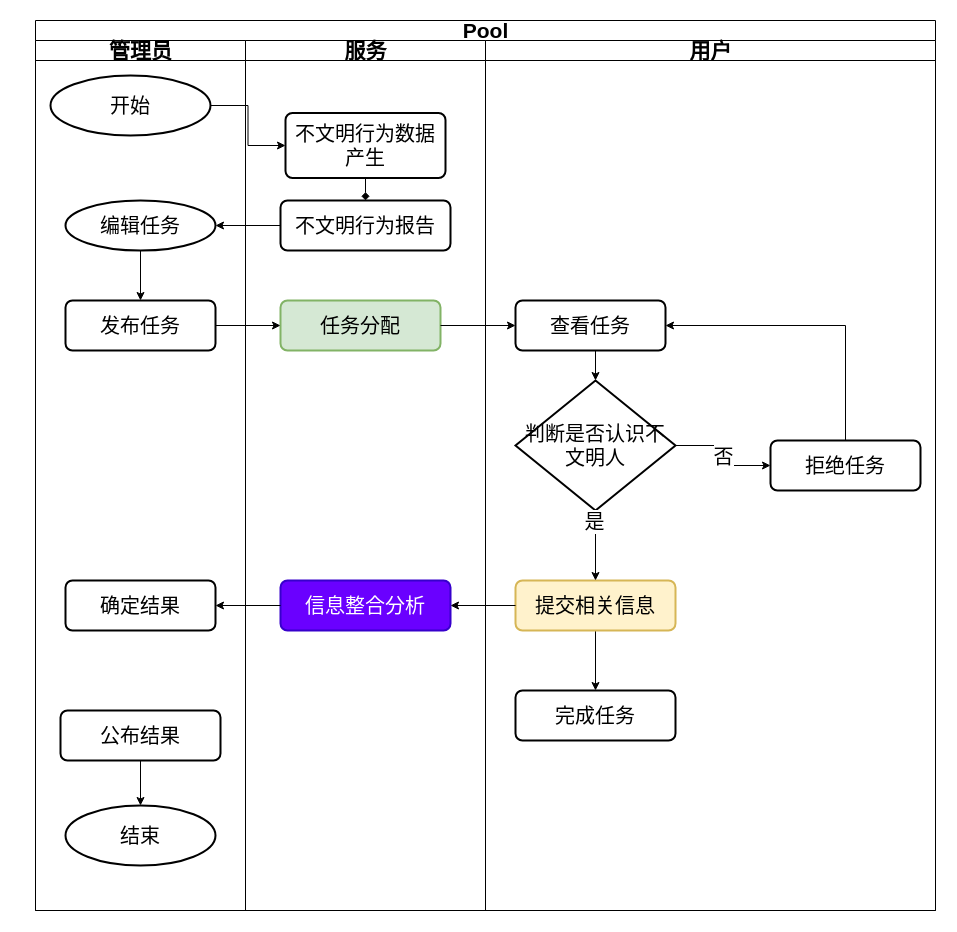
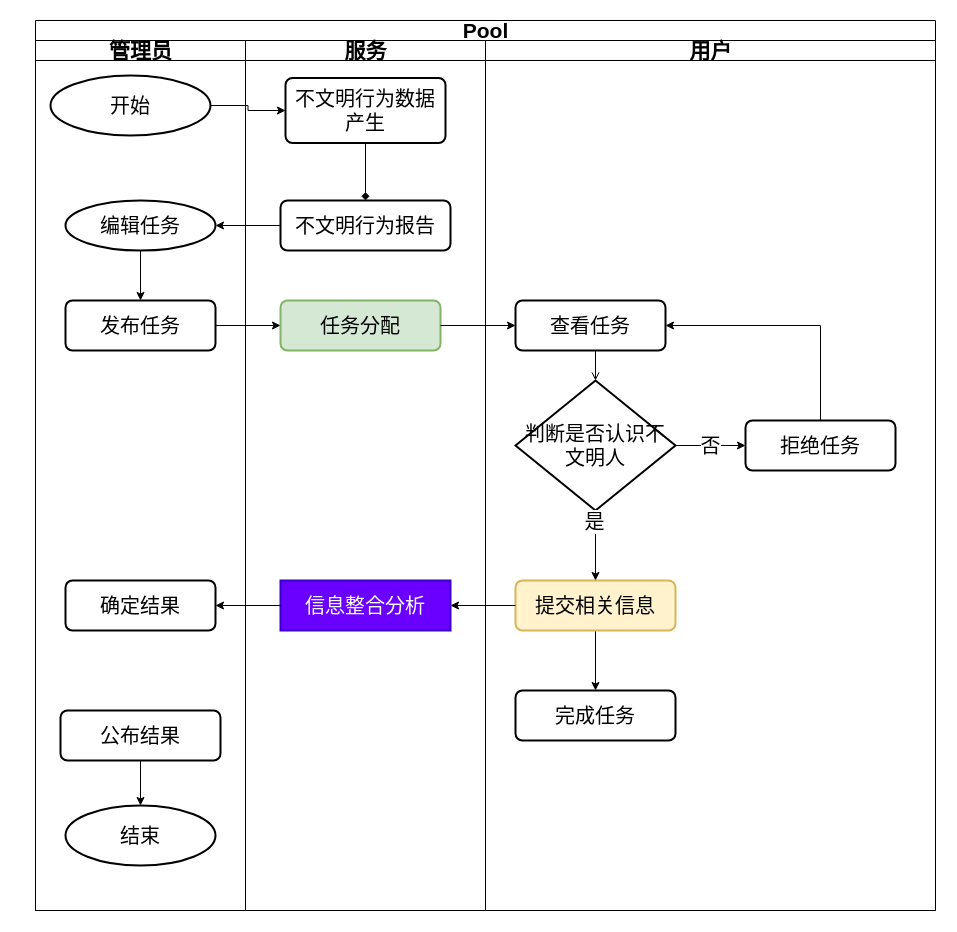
node "不文明行为数据产生": moved (366, 146) -> (366, 111)
edge "查看任务" -> "判断是否认识不文明人": arrowhead classic -> open
node "拒绝任务": moved (846, 466) -> (821, 446)
node "信息整合分析": shape rounded rectangle -> rectangle
